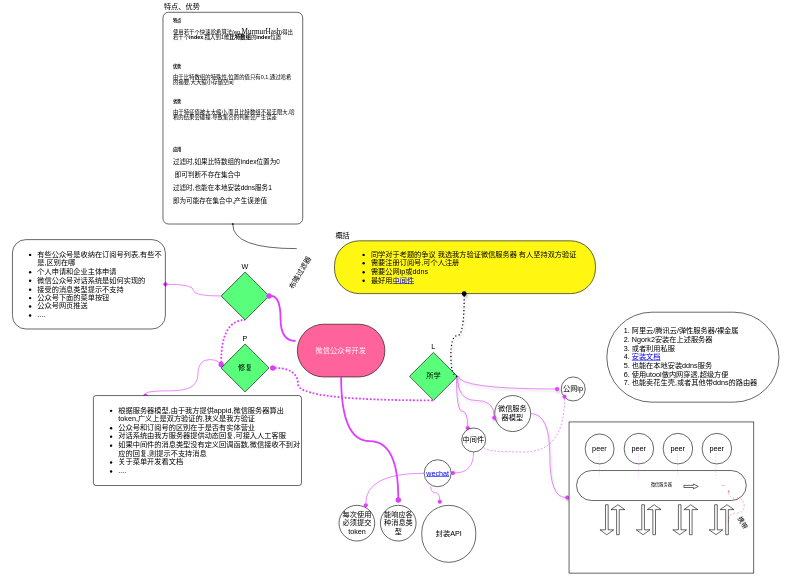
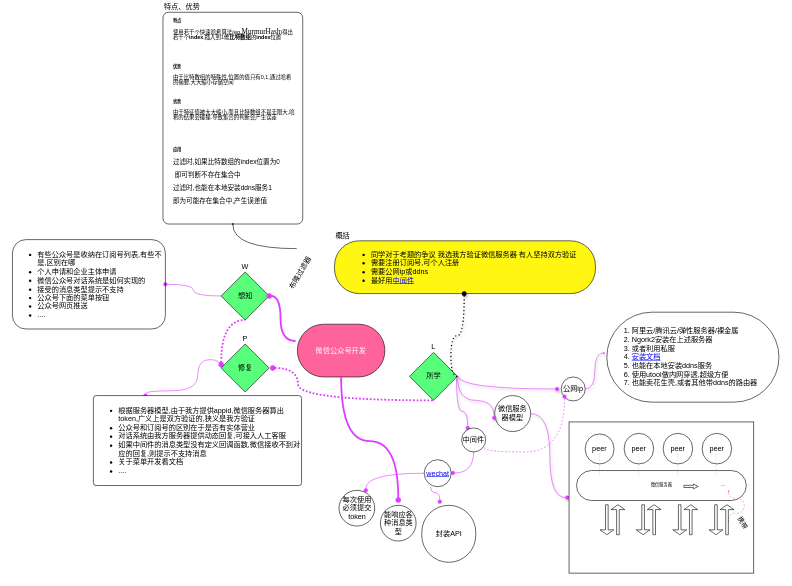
node "想知": added
edge "公网ip" -> "阿里云/腾讯云/弹性服务器/裸金属 Ngork2安装在上述服务器 或者利用私服 安装文档 也能在本地安装ddns服务 使用utool做内网穿透,超级方便 也能卖花生壳,或者其他带ddns的路由器": added
node "每次使用必须提交token": moved (357, 523) -> (357, 508)
